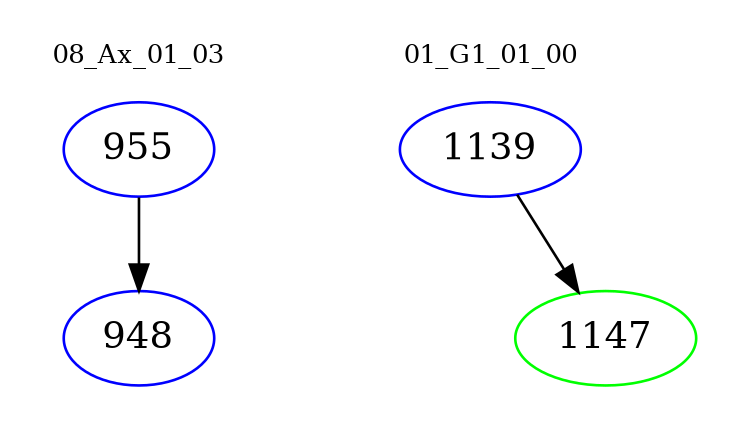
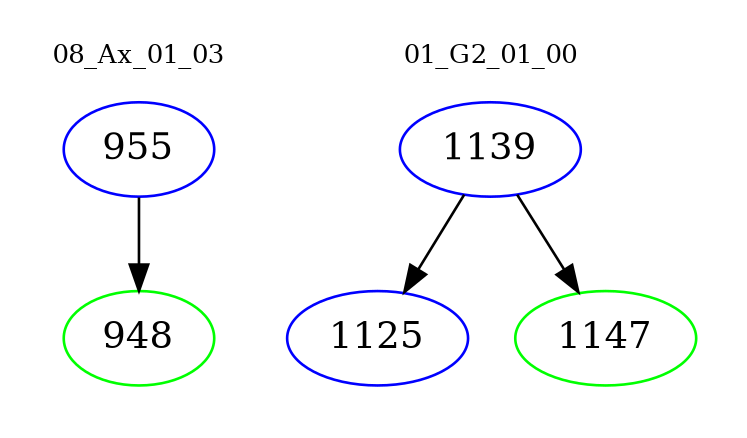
cluster "01_G1_01_00": label "01_G1_01_00" -> "01_G2_01_00"
node "948": color blue -> green
node "1125": added
